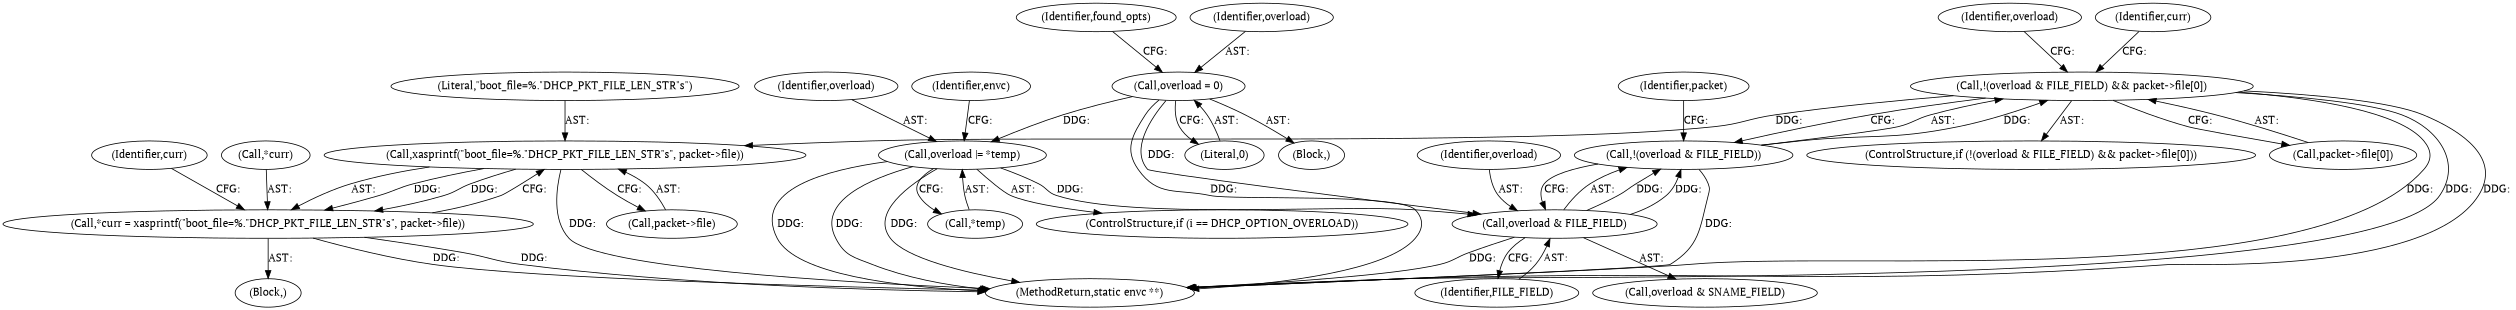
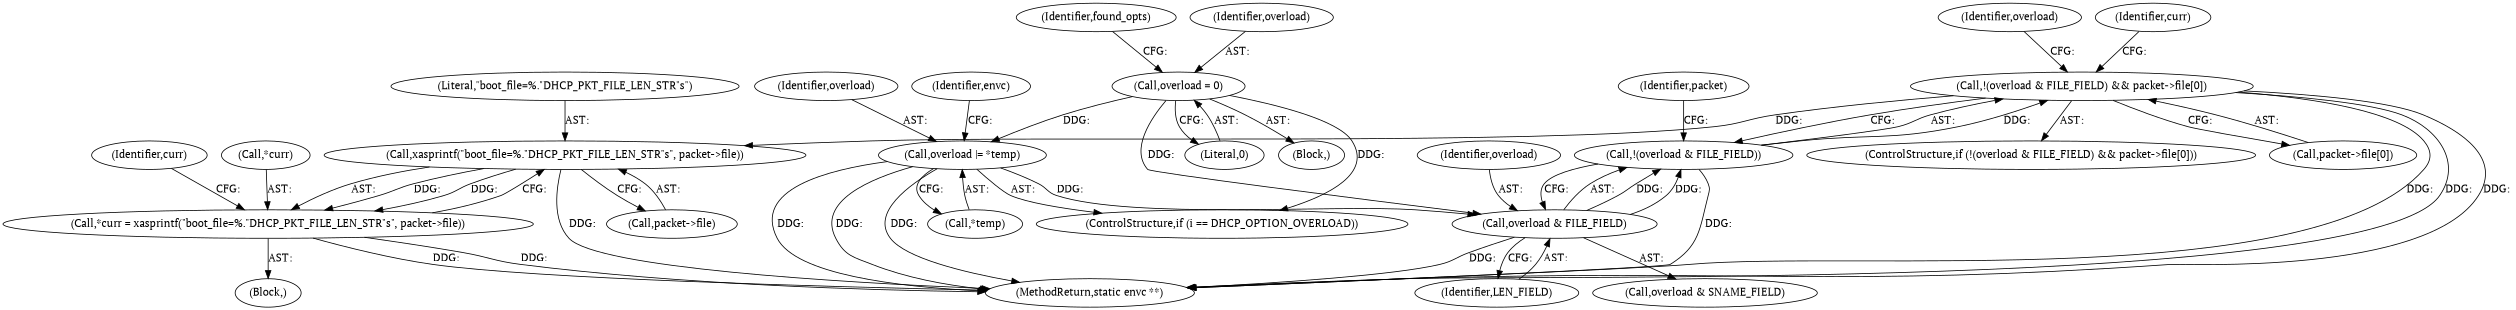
edge "(Call,overload = 0)" -> "(MethodReturn,static envc **)": now "(Call,overload = 0)" -> "(ControlStructure,if (i == DHCP_OPTION_OVERLOAD))"
node "(Identifier,FILE_FIELD)": label "(Identifier,FILE_FIELD)" -> "(Identifier,LEN_FIELD)"
